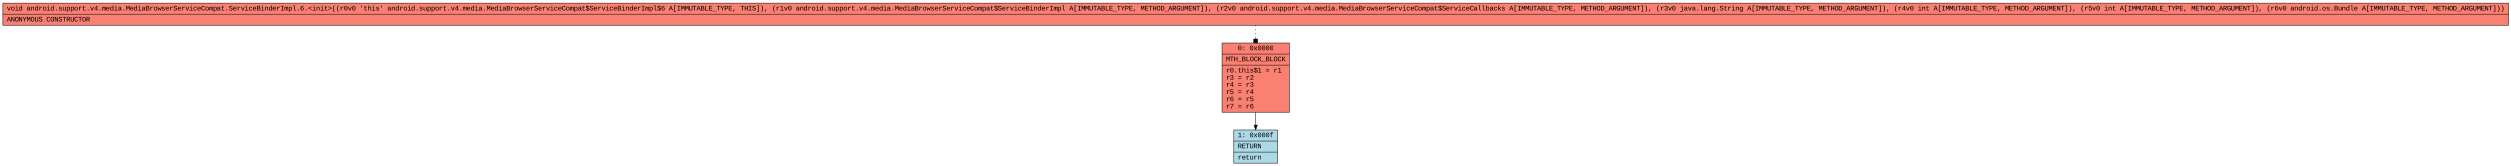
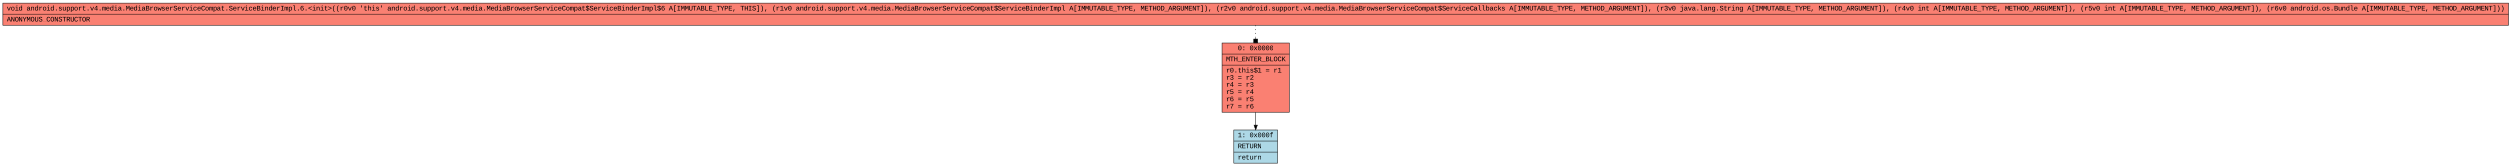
node "0: 0x0000": text "MTH_BLOCK_BLOCK" -> "MTH_ENTER_BLOCK"
